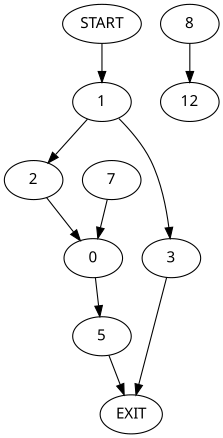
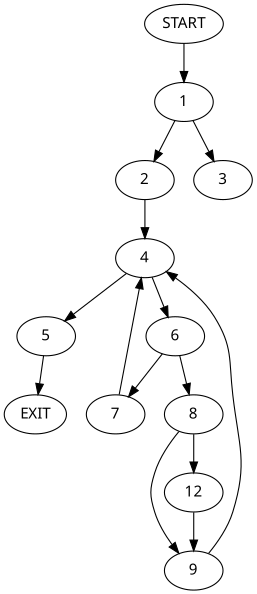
node "0": label "0" -> "4"
edge "3" -> "EXIT": removed
node "6": added
node "9": added
